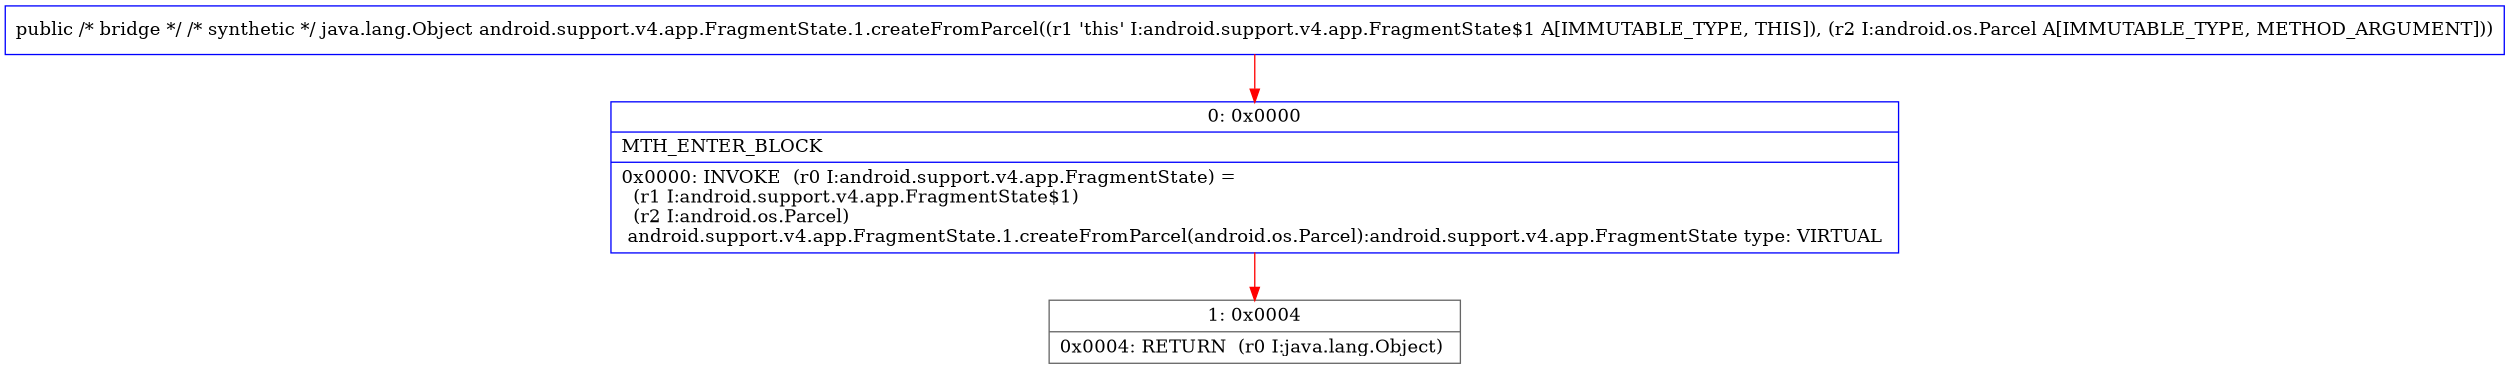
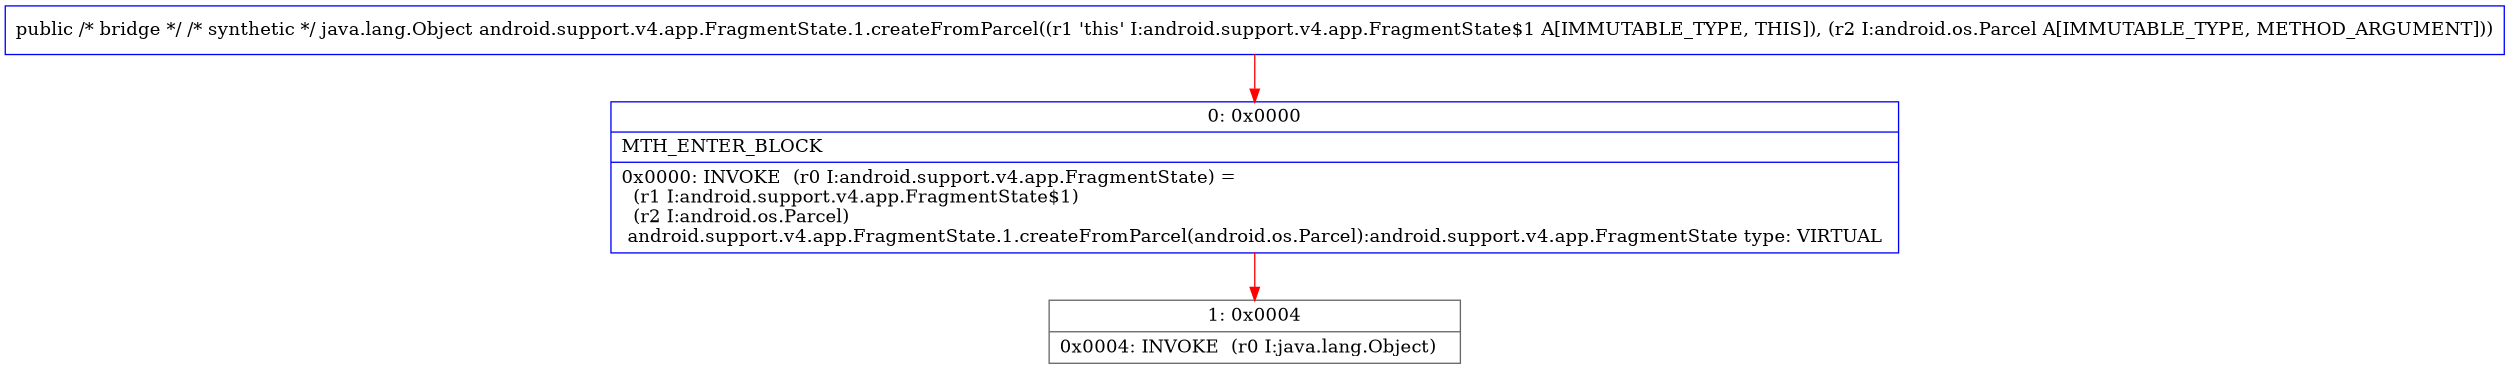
node "1: 0x0004": text "0x0004: RETURN  (r0 I:java.lang.Object)" -> "0x0004: INVOKE  (r0 I:java.lang.Object)"
